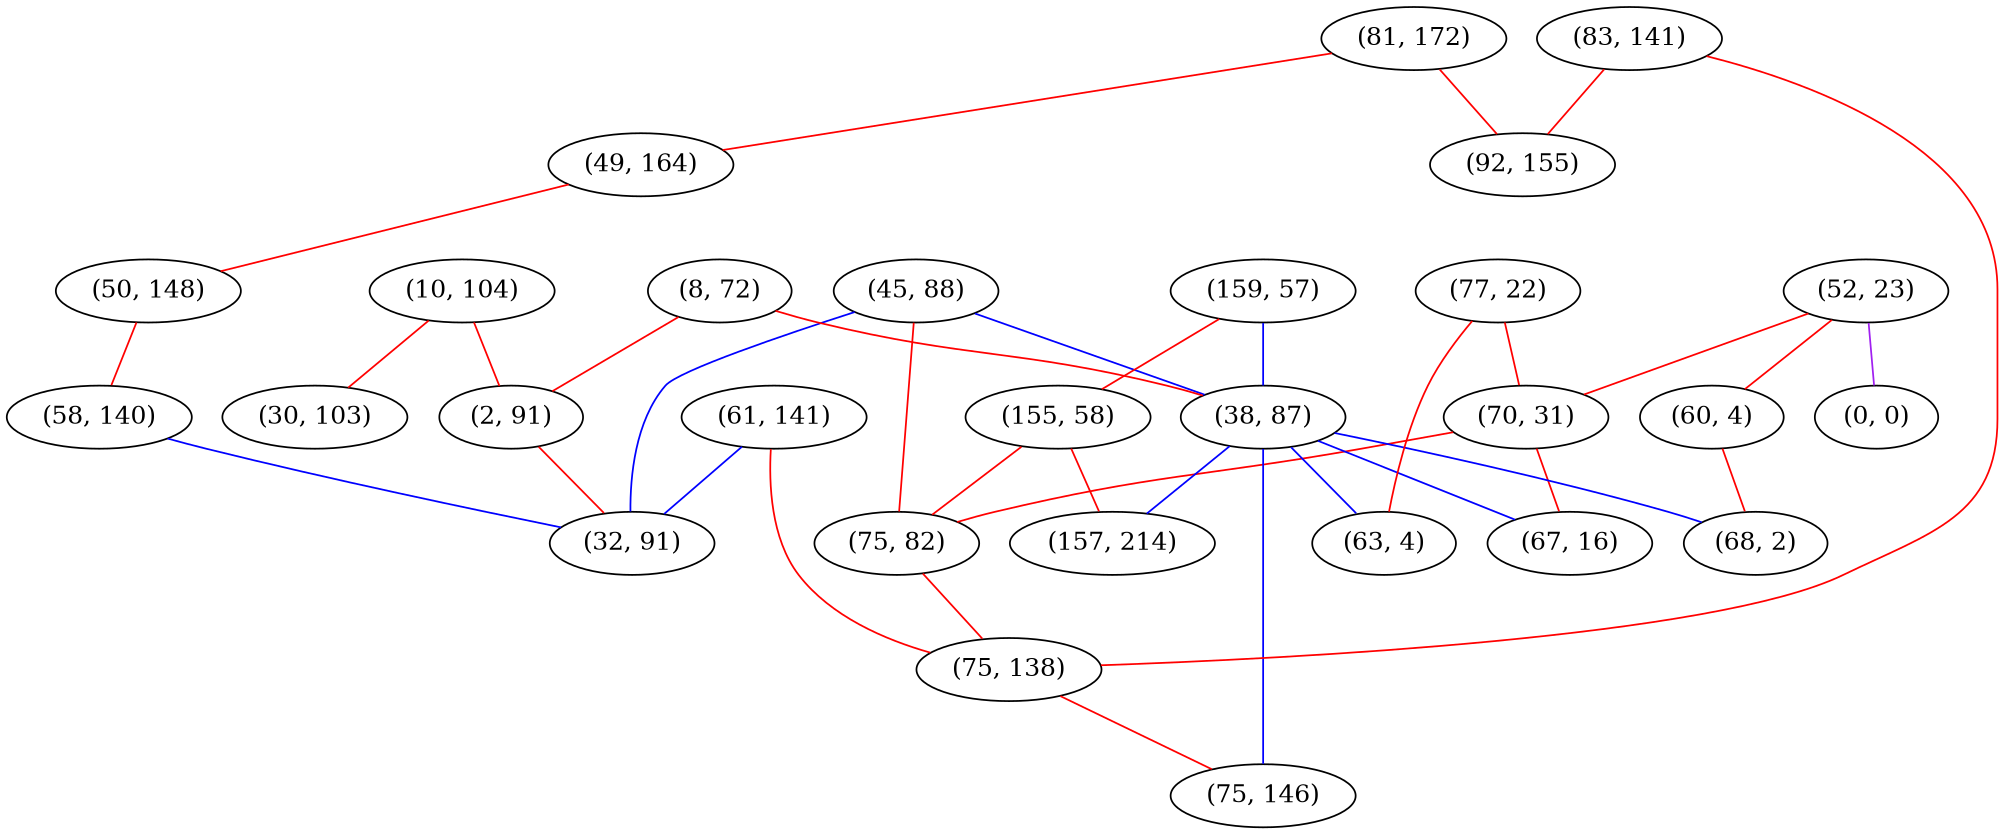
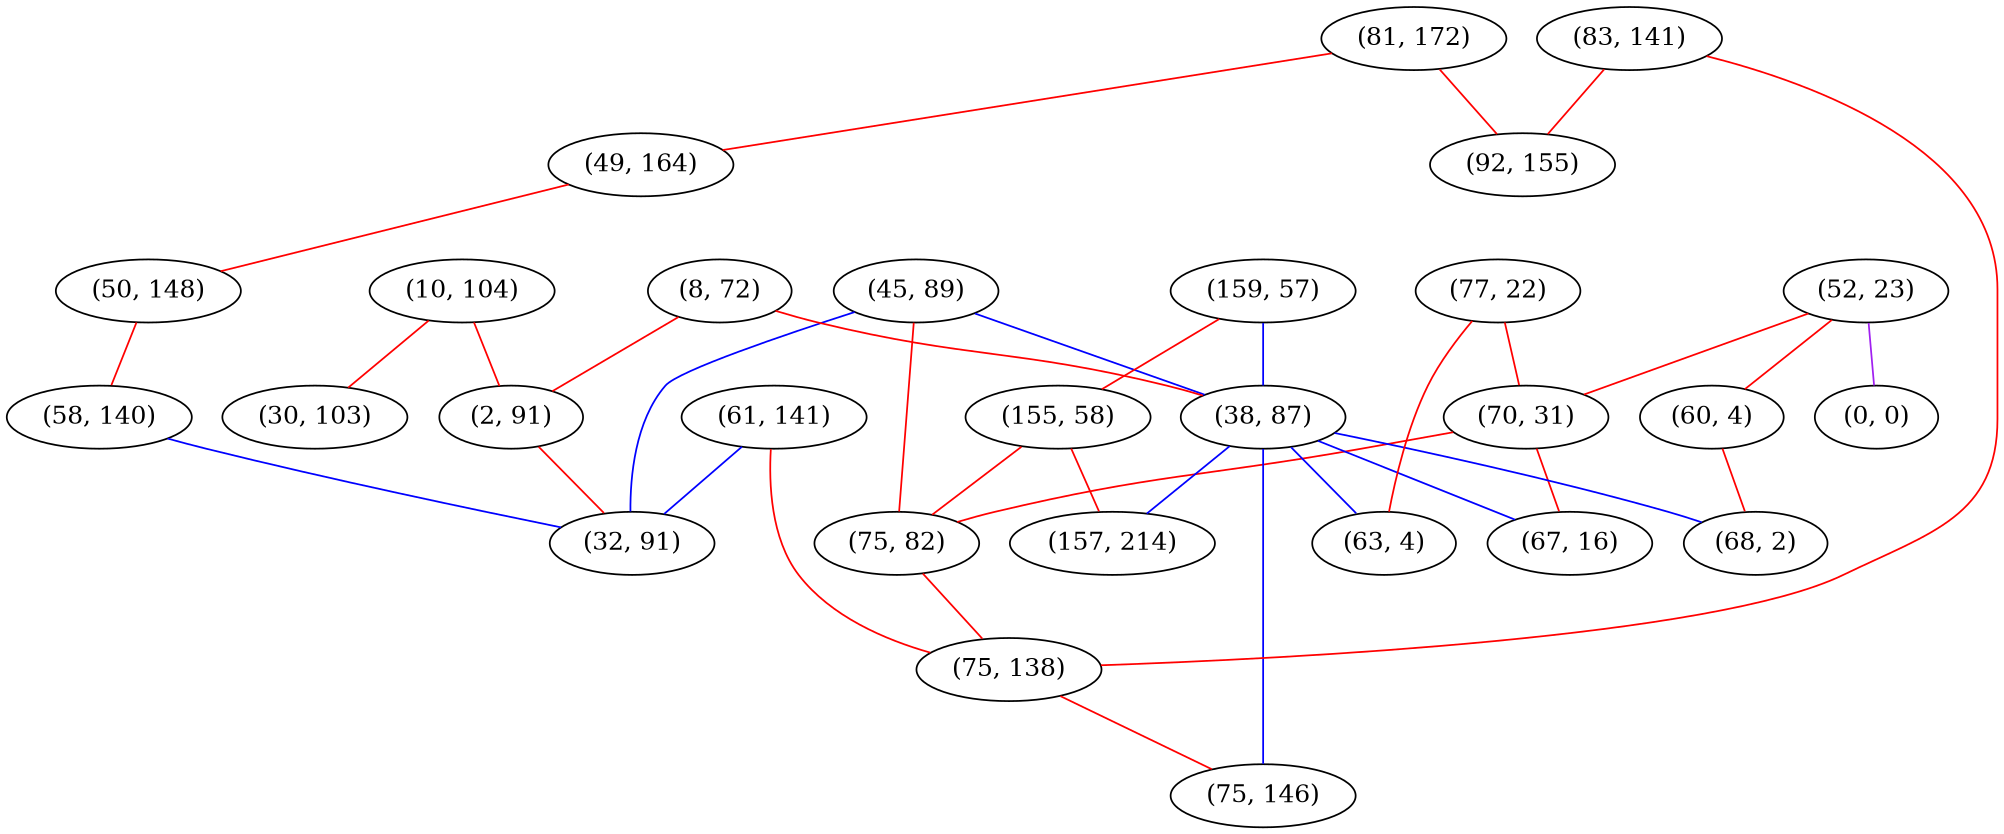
node "(45, 88)": label "(45, 88)" -> "(45, 89)"
